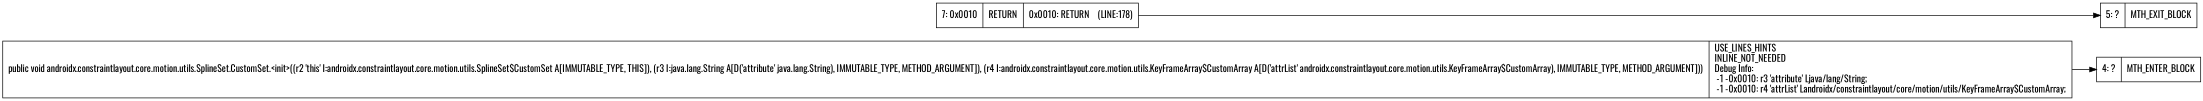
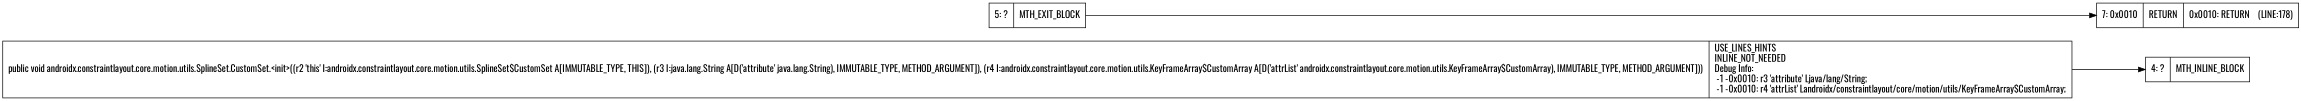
edge "7: 0x0010" -> "5: ?": reversed
node "4: ?": text "MTH_ENTER_BLOCK" -> "MTH_INLINE_BLOCK"
